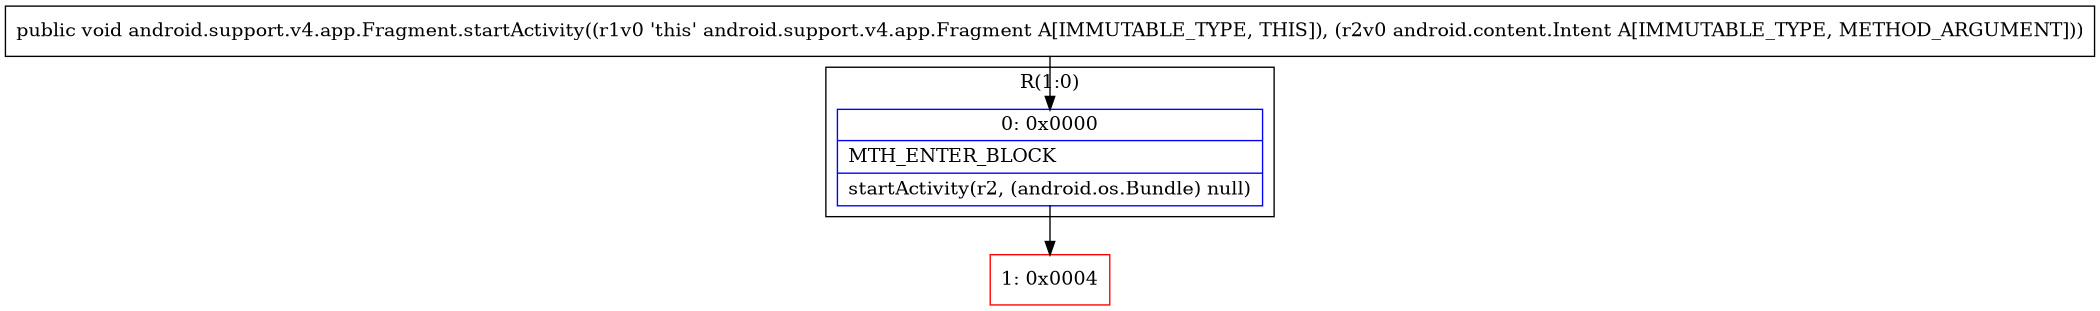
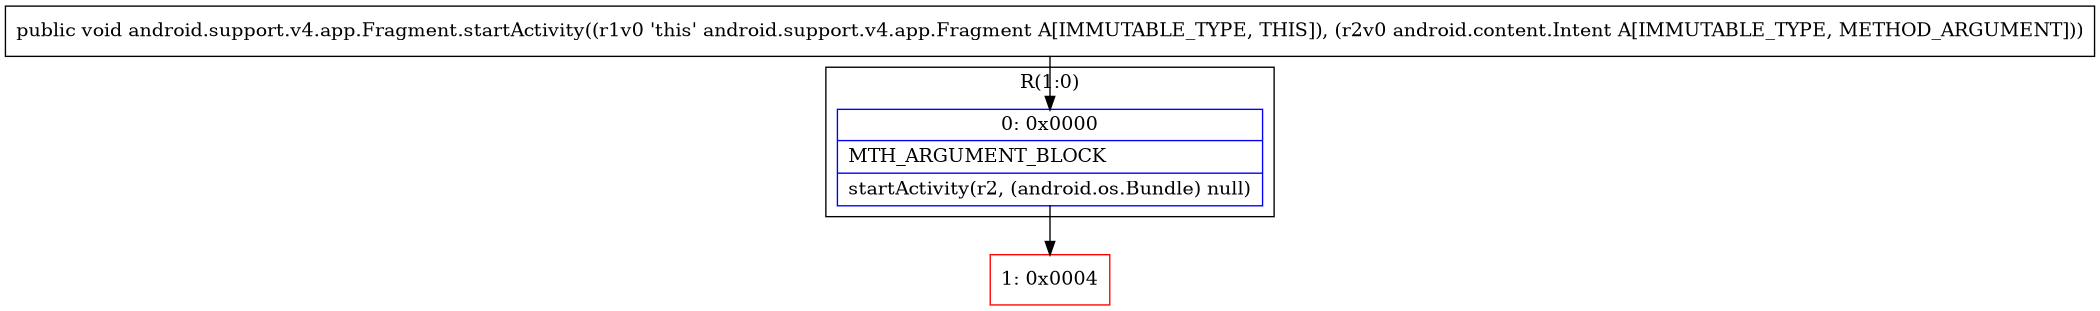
node "0: 0x0000": text "MTH_ENTER_BLOCK" -> "MTH_ARGUMENT_BLOCK"
